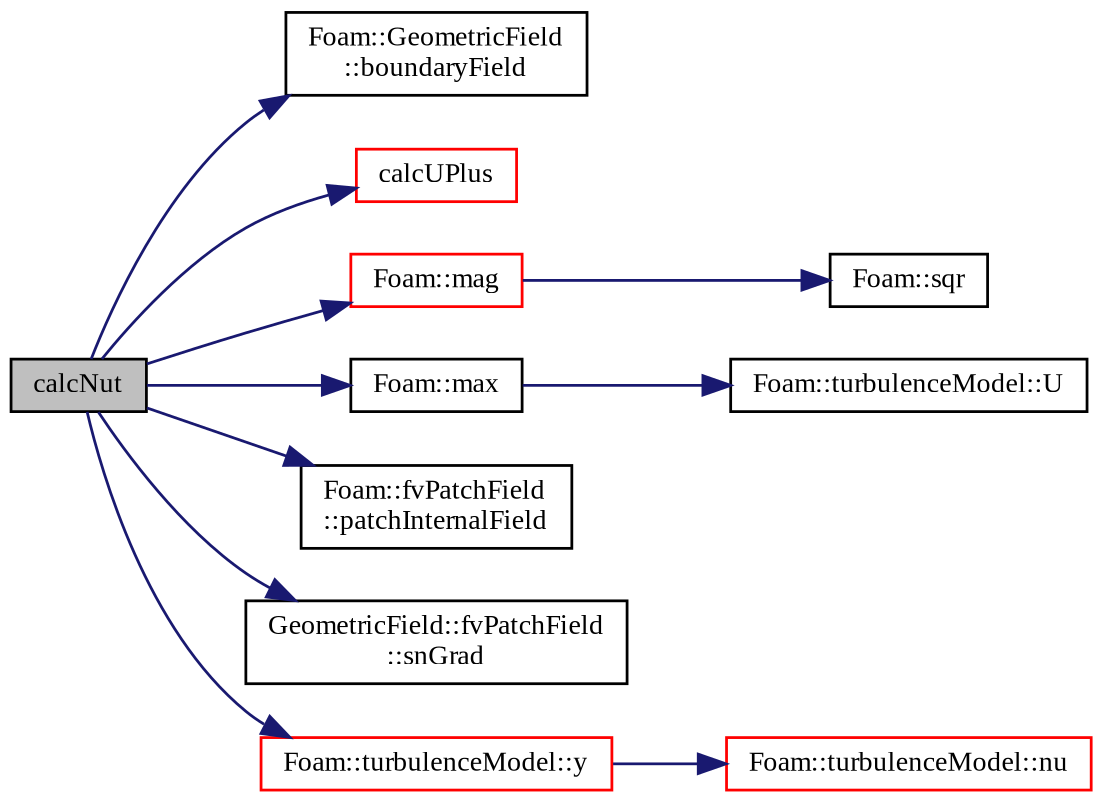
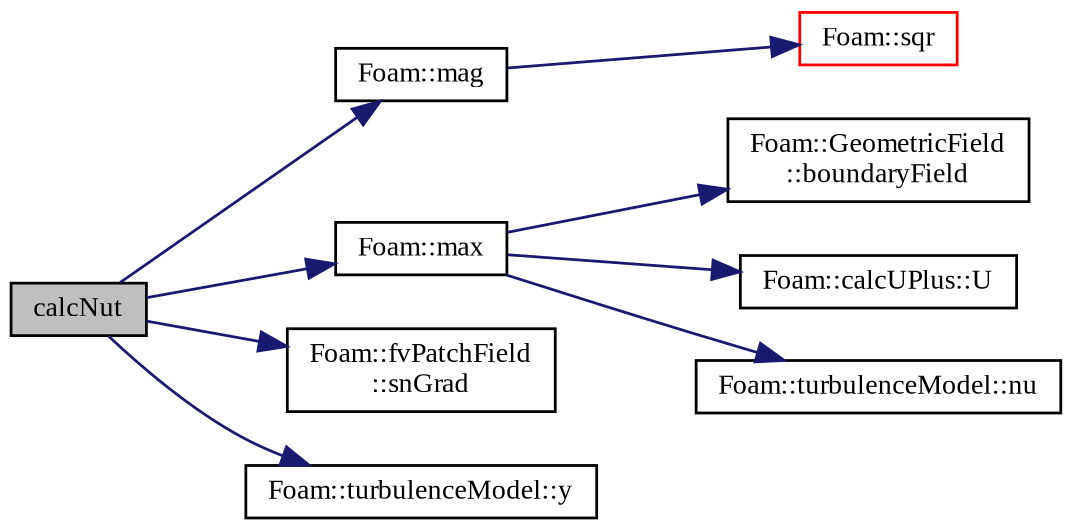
node "calcUPlus": removed
edge "calcNut" -> "Foam::GeometricField ::boundaryField": now "Foam::max" -> "Foam::GeometricField ::boundaryField"
node "Foam::mag": color red -> black
node "Foam::sqr": color black -> red
node "Foam::turbulenceModel::U": label "Foam::turbulenceModel::U" -> "Foam::calcUPlus::U"
node "Foam::fvPatchField ::patchInternalField": removed
node "GeometricField::fvPatchField ::snGrad": label "GeometricField::fvPatchField ::snGrad" -> "Foam::fvPatchField ::snGrad"
node "Foam::turbulenceModel::y": color red -> black
edge "Foam::turbulenceModel::y" -> "Foam::turbulenceModel::nu": now "Foam::max" -> "Foam::turbulenceModel::nu"
node "Foam::turbulenceModel::nu": color red -> black
